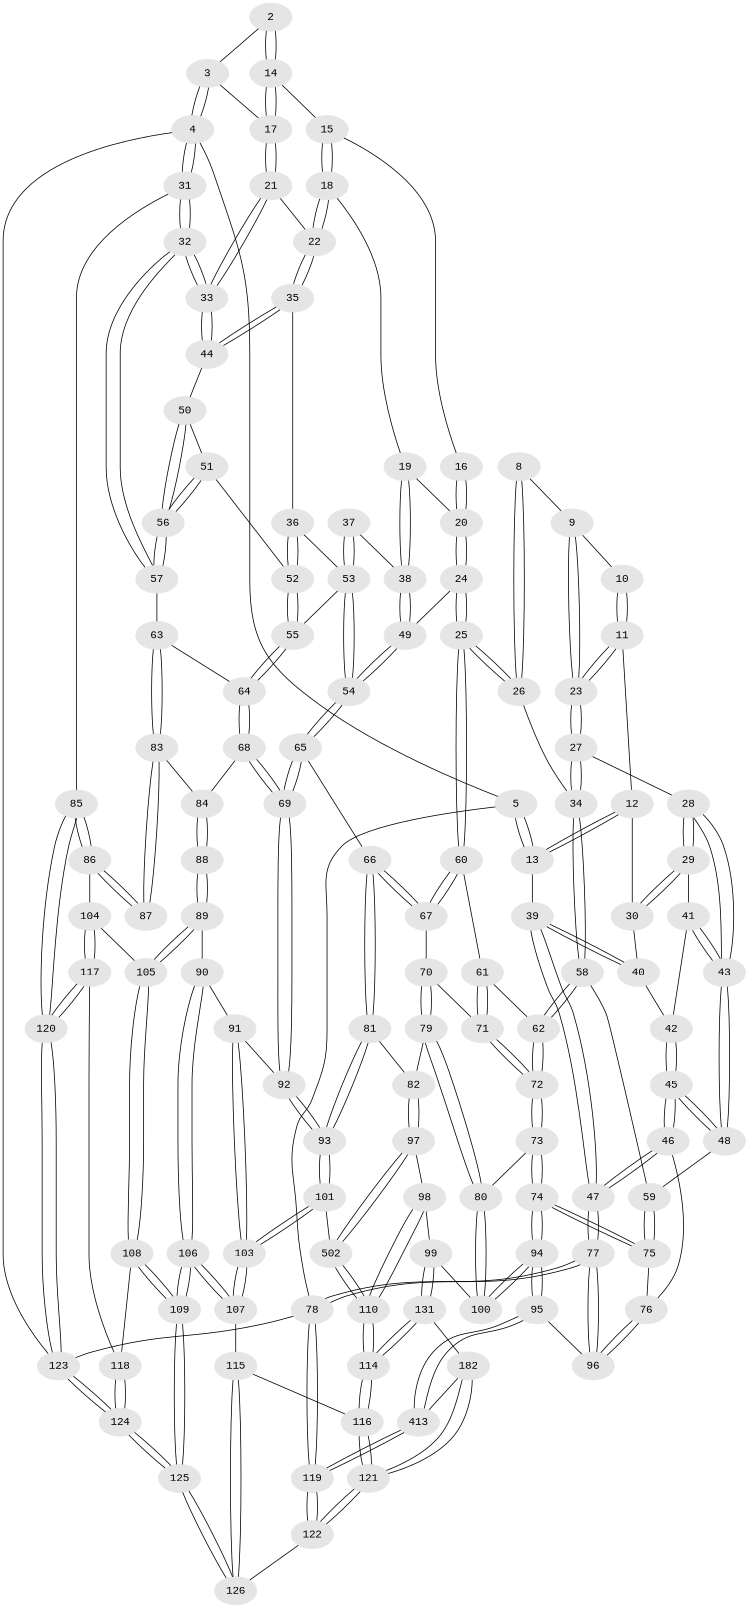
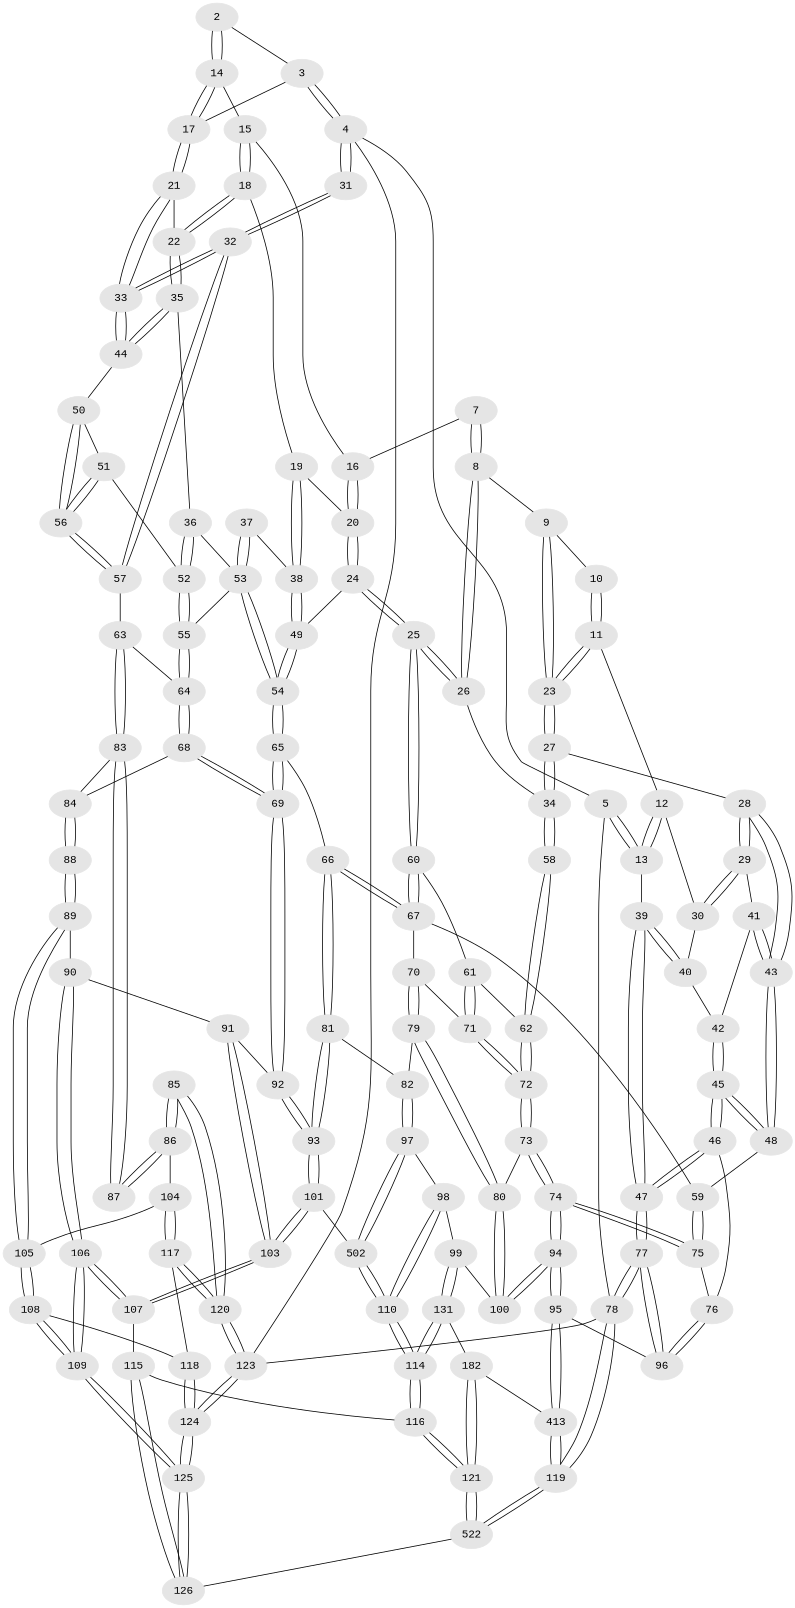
node "7": added
edge "31" -- "85": removed
edge "58" -- "59": now "67" -- "59"
node "122": label "122" -> "522"
